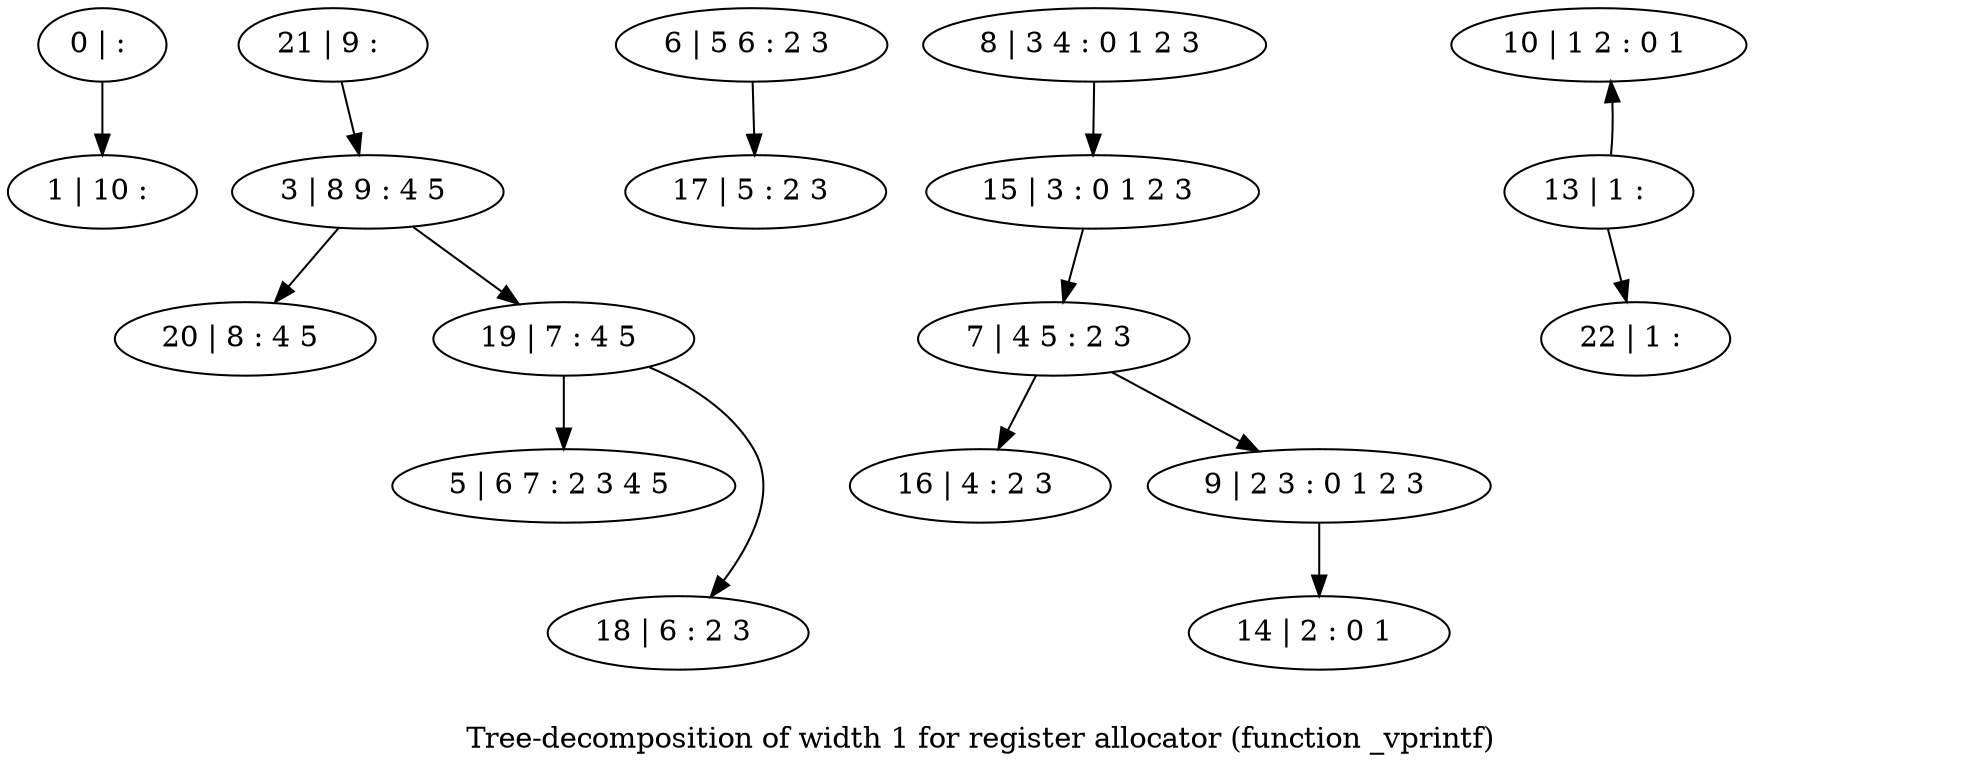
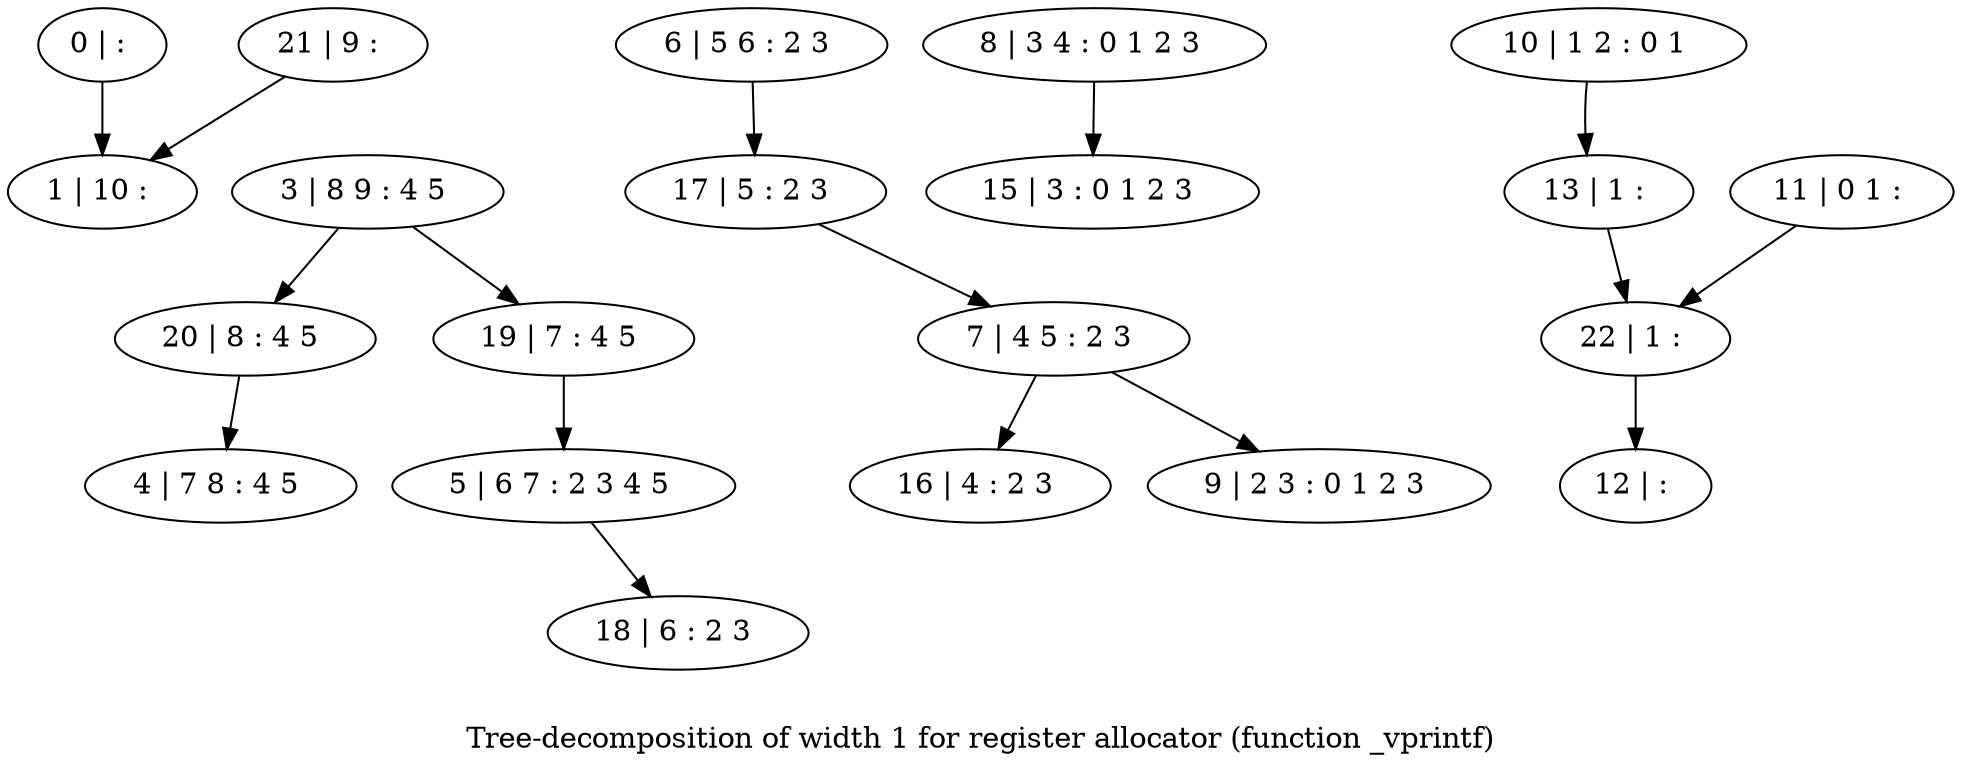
edge "21 | 9 :" -> "3 | 8 9 : 4 5": now "21 | 9 :" -> "1 | 10 :"
edge "13 | 1 :" -> "10 | 1 2 : 0 1": reversed
node "11 | 0 1 :": added
edge "15 | 3 : 0 1 2 3" -> "7 | 4 5 : 2 3": now "17 | 5 : 2 3" -> "7 | 4 5 : 2 3"
edge "19 | 7 : 4 5" -> "18 | 6 : 2 3": now "5 | 6 7 : 2 3 4 5" -> "18 | 6 : 2 3"
node "4 | 7 8 : 4 5": added
node "12 | :": added
node "14 | 2 : 0 1": removed
